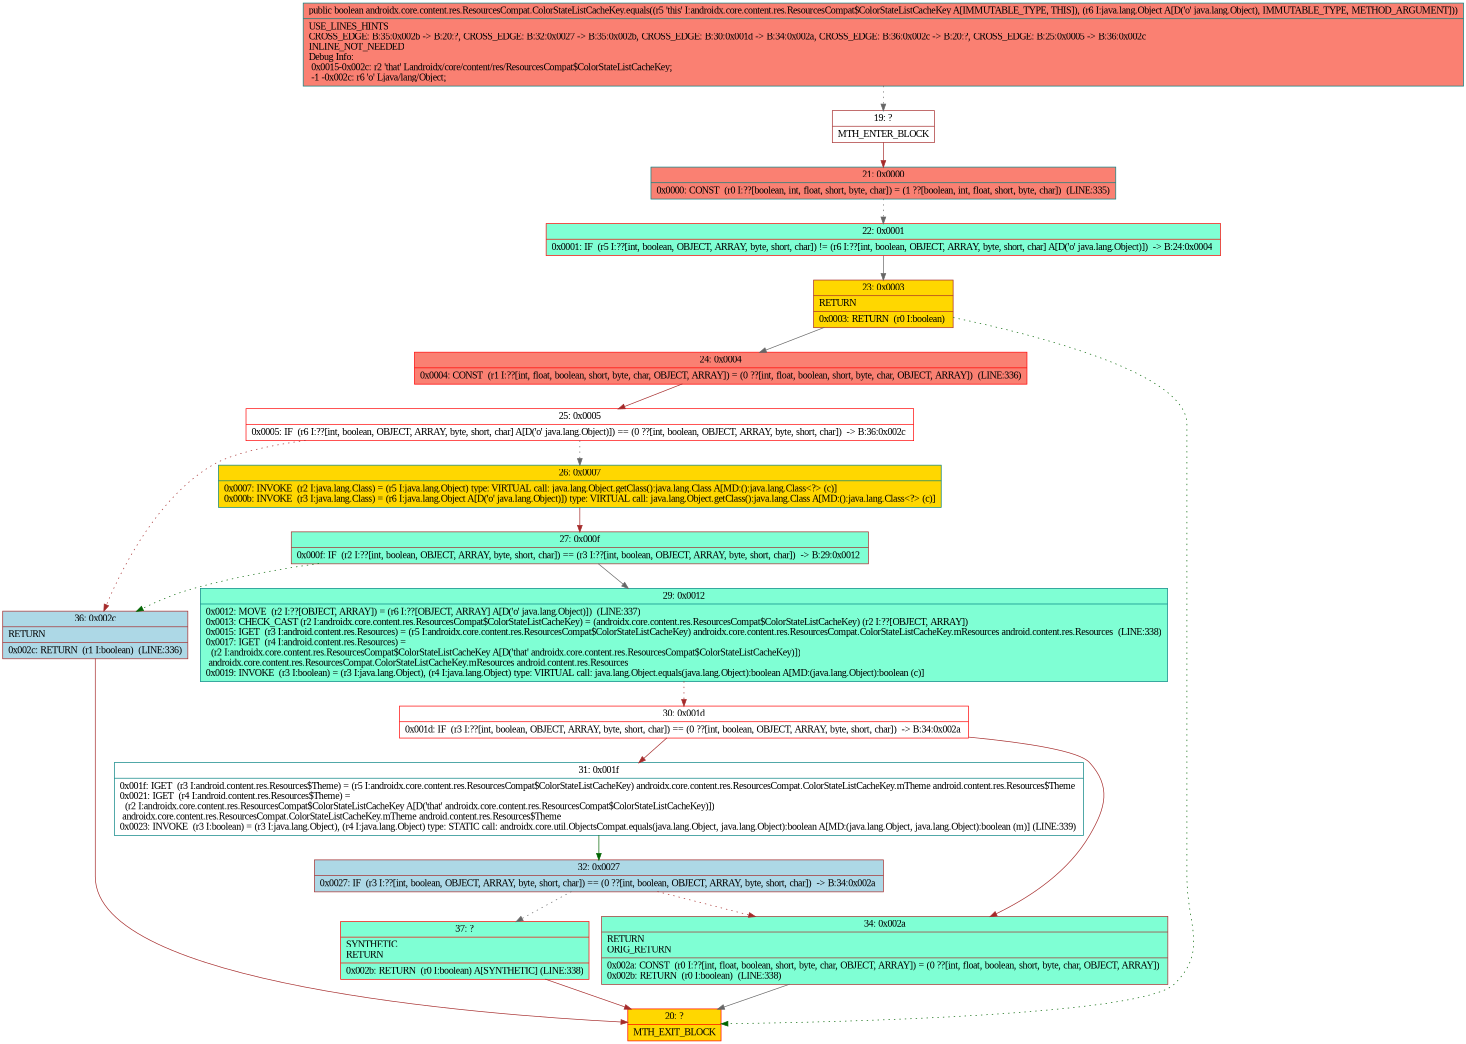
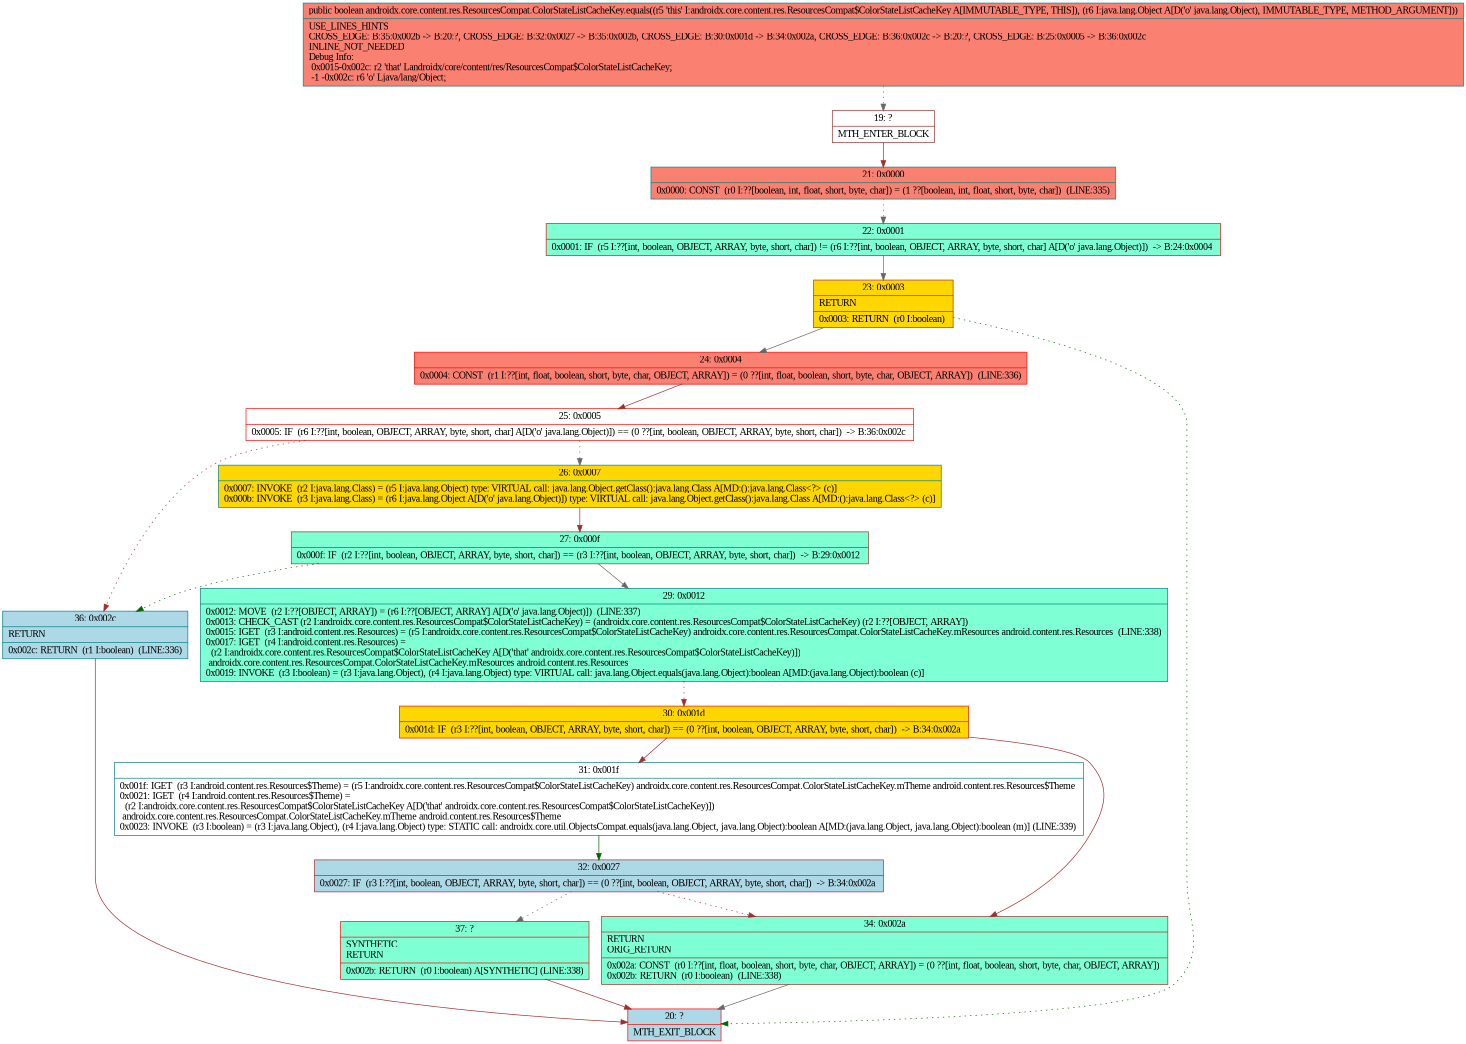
node "36: 0x002c": color brown -> teal
node "30: 0x001d": fillcolor white -> gold
node "20: ?": fillcolor gold -> lightblue
